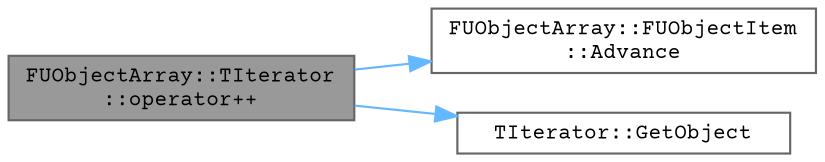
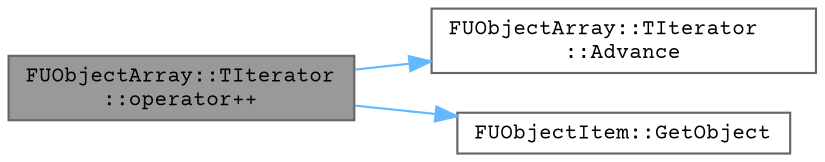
node "FUObjectArray::FUObjectItem ::Advance": label "FUObjectArray::FUObjectItem ::Advance" -> "FUObjectArray::TIterator ::Advance"
node "TIterator::GetObject": label "TIterator::GetObject" -> "FUObjectItem::GetObject"
